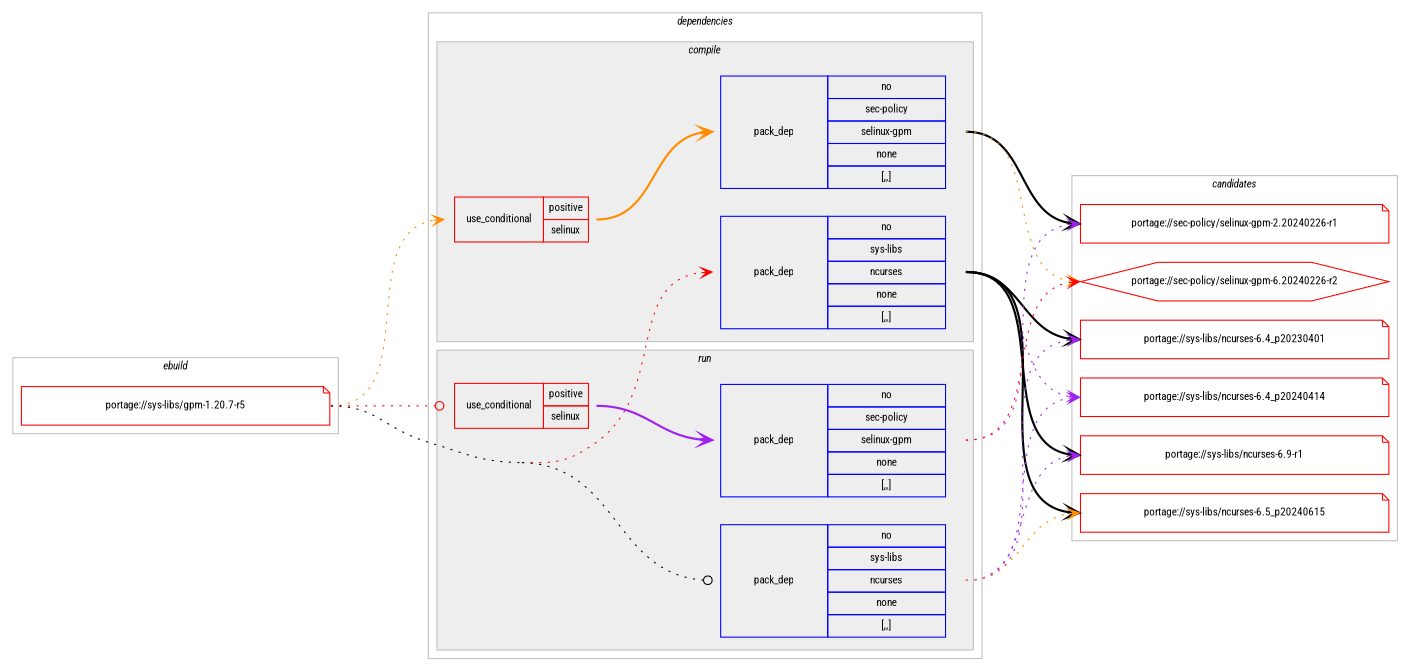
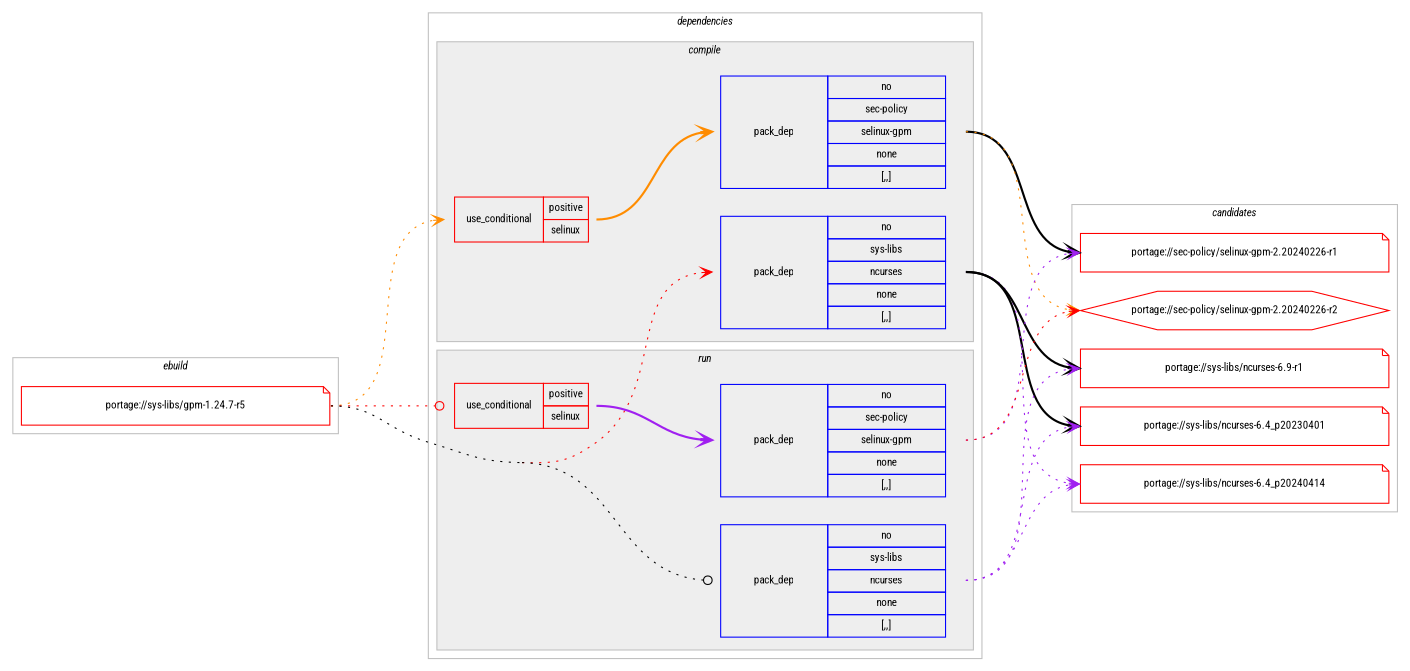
node "portage://sec-policy/selinux-gpm-6.20240226-r2": label "portage://sec-policy/selinux-gpm-6.20240226-r2" -> "portage://sec-policy/selinux-gpm-2.20240226-r2"
node "portage://sys-libs/gpm-1.20.7-r5": label "portage://sys-libs/gpm-1.20.7-r5" -> "portage://sys-libs/gpm-1.24.7-r5"
node "portage://sys-libs/ncurses-6.5_p20240615": removed
